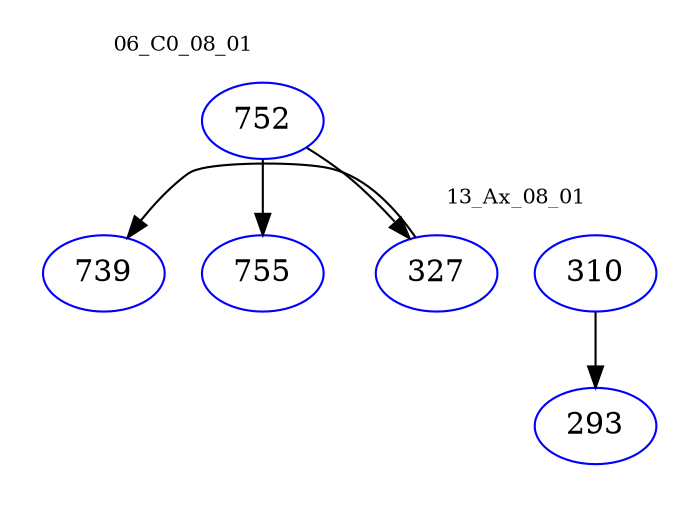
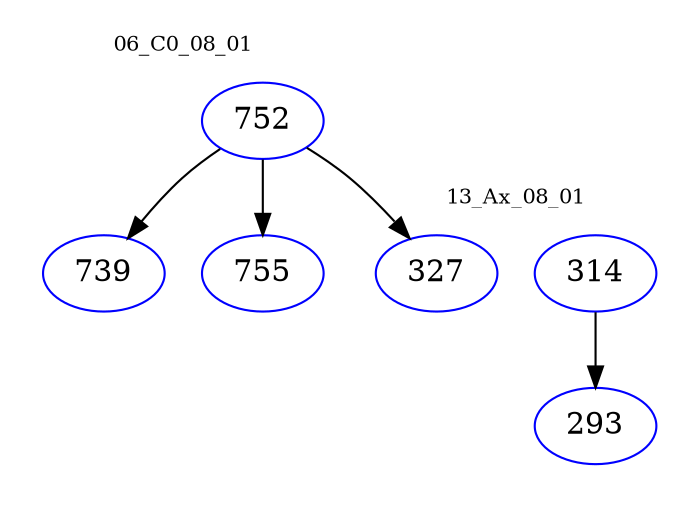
edge "327" -> "739": now "752" -> "739"
node "310": label "310" -> "314"
